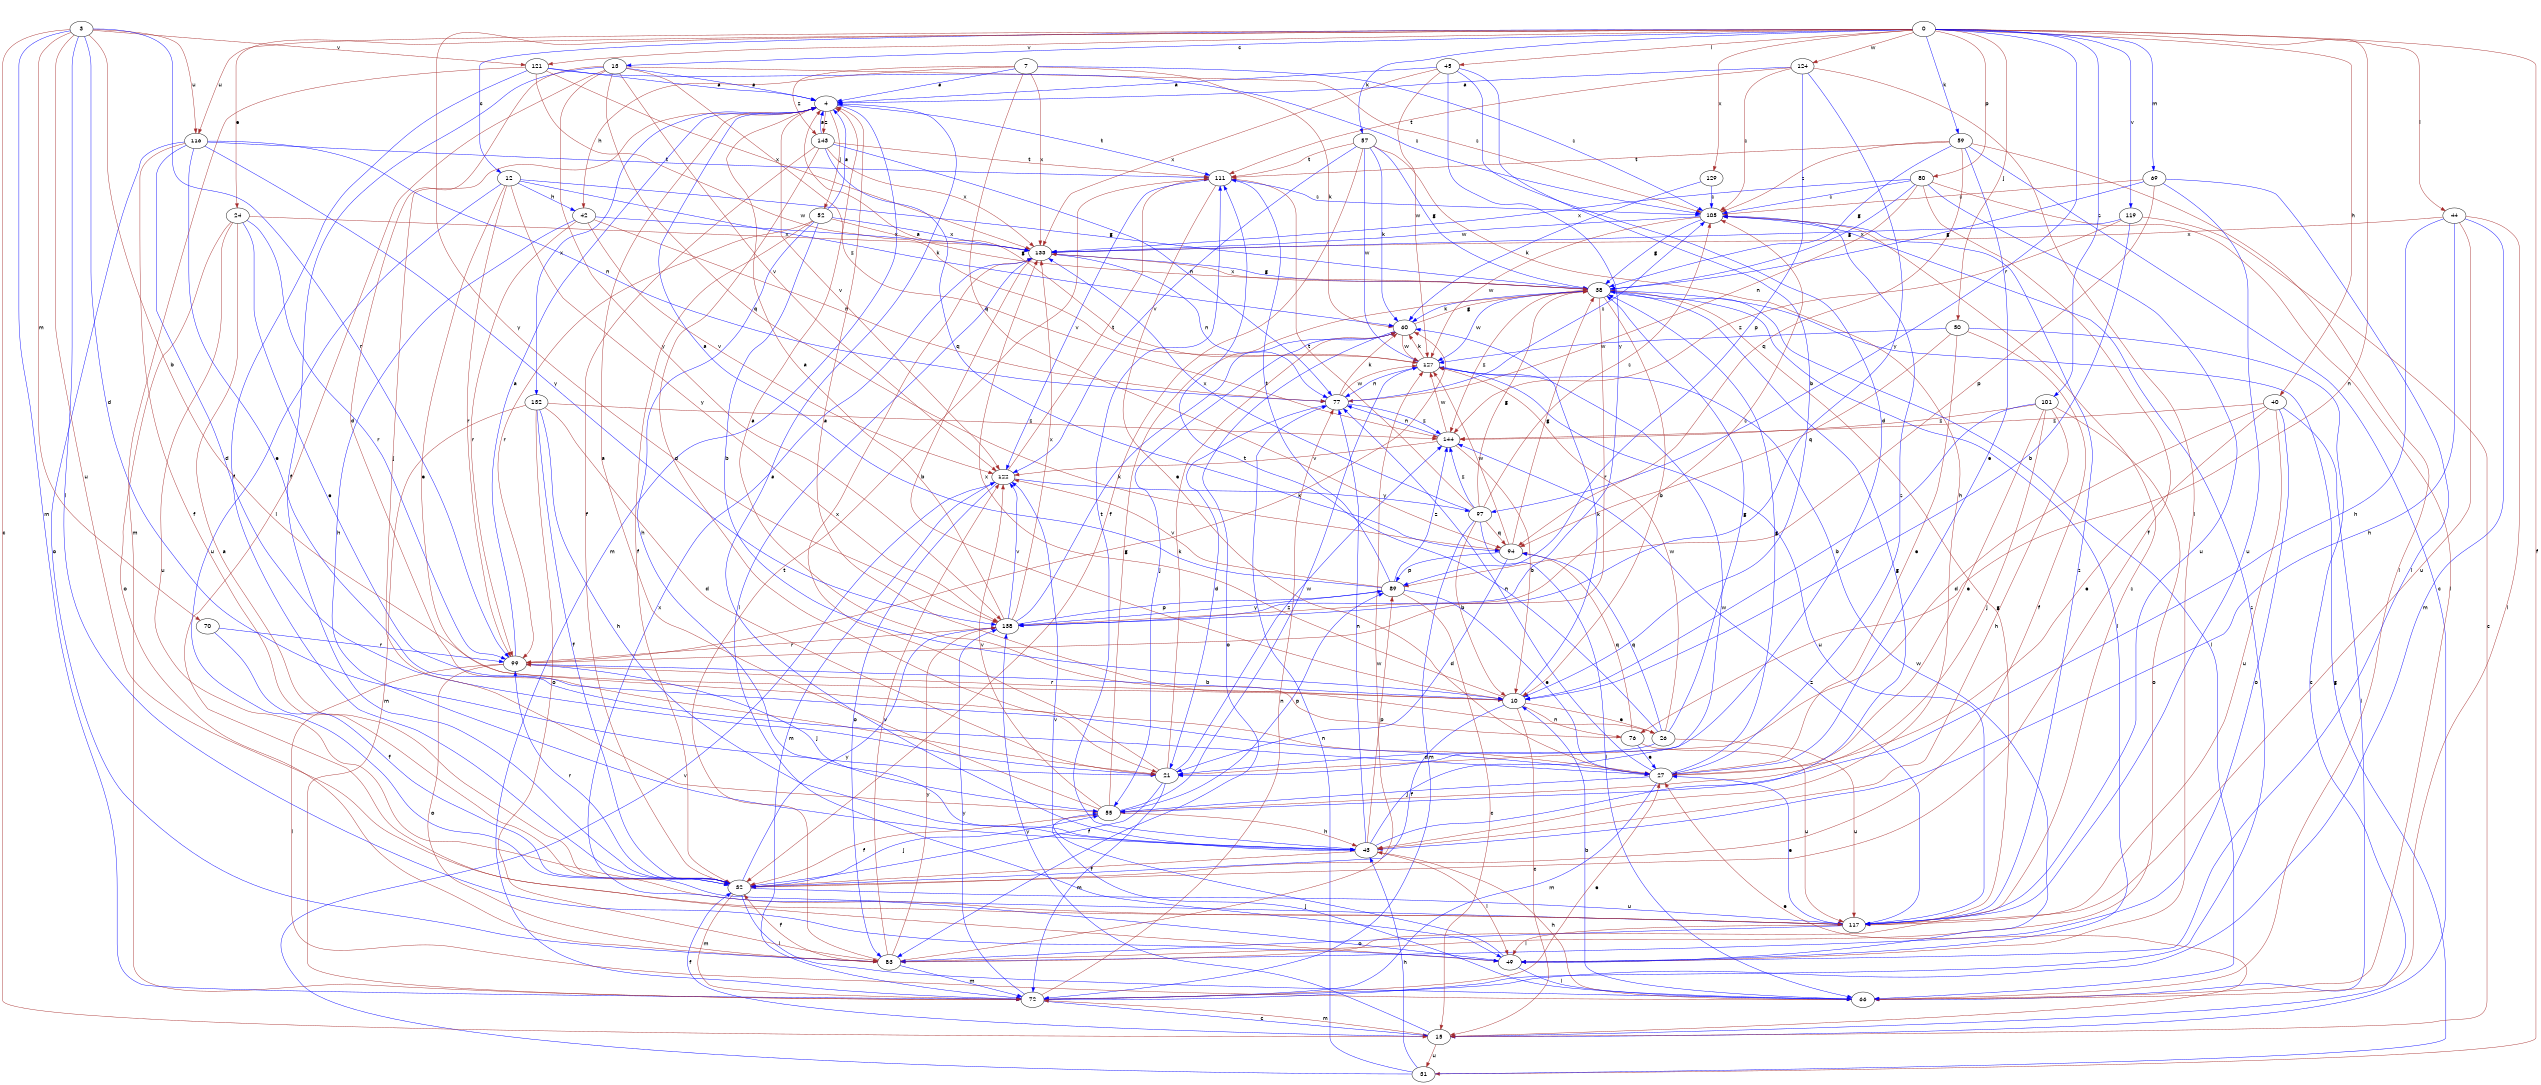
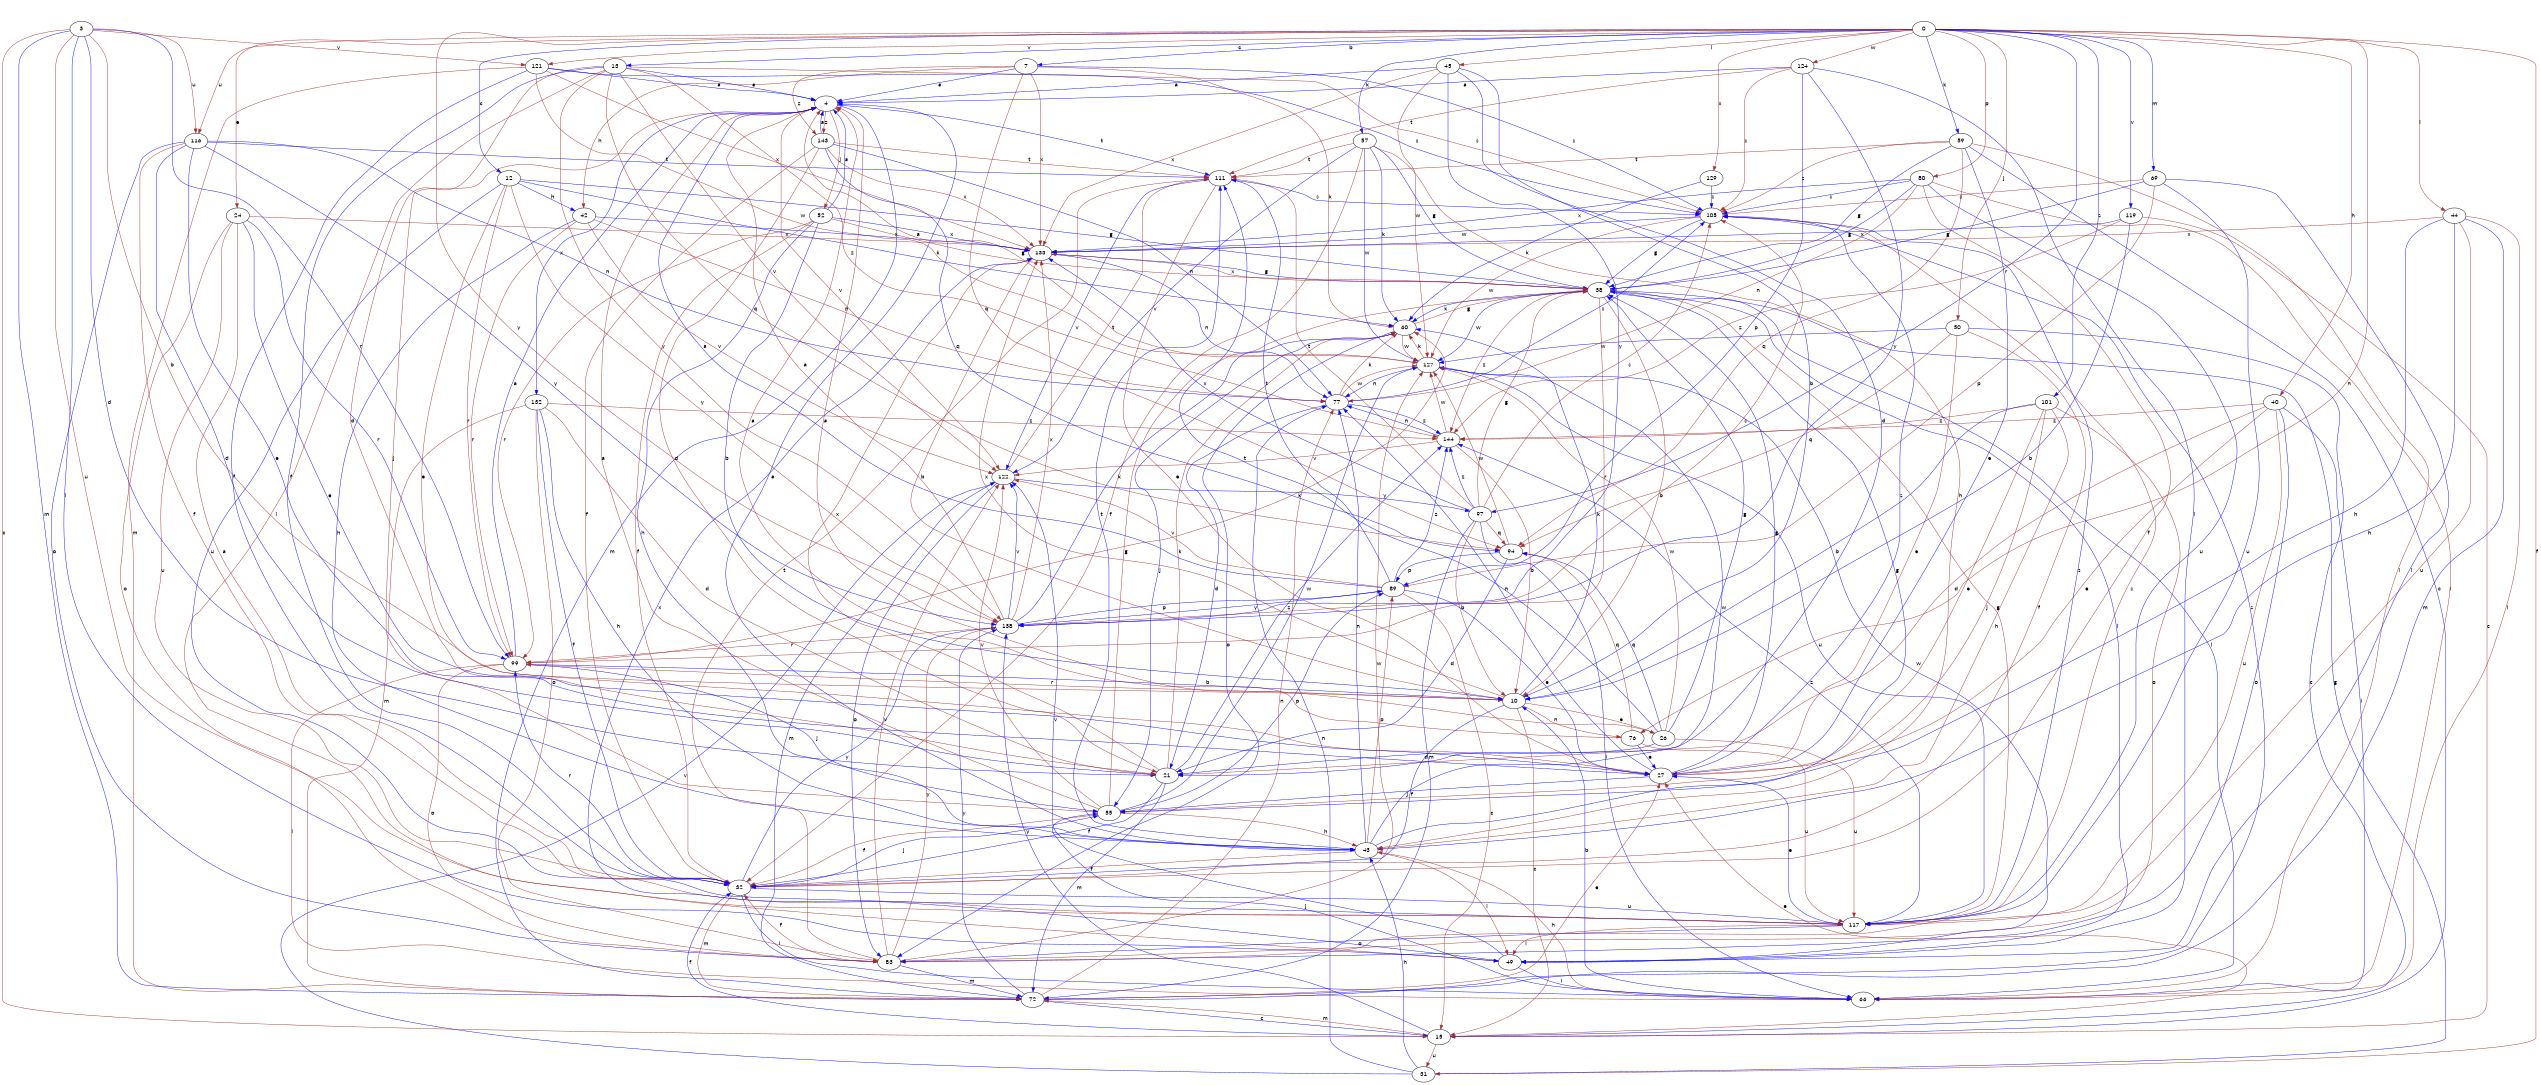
edge "0" -> "7": added, label "b"
edge "94" -> "38": removed, label "g"
node "70": removed
edge "124" -> "49": color brown -> blue
edge "133" -> "49": removed, label "i"
edge "27" -> "72": removed, label "m"
